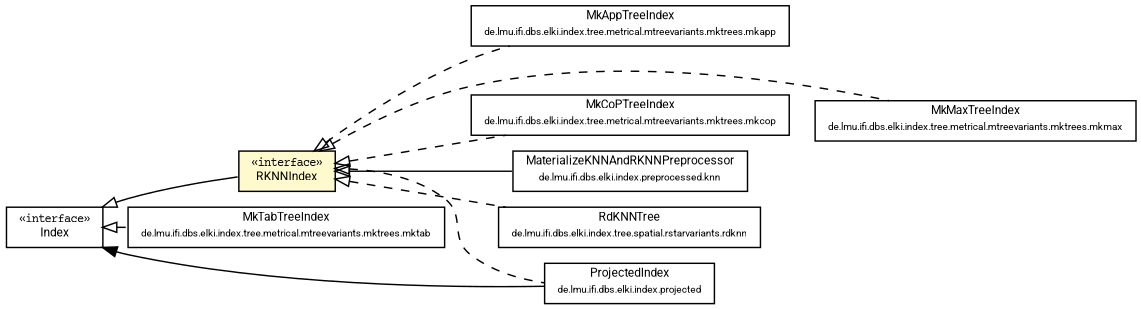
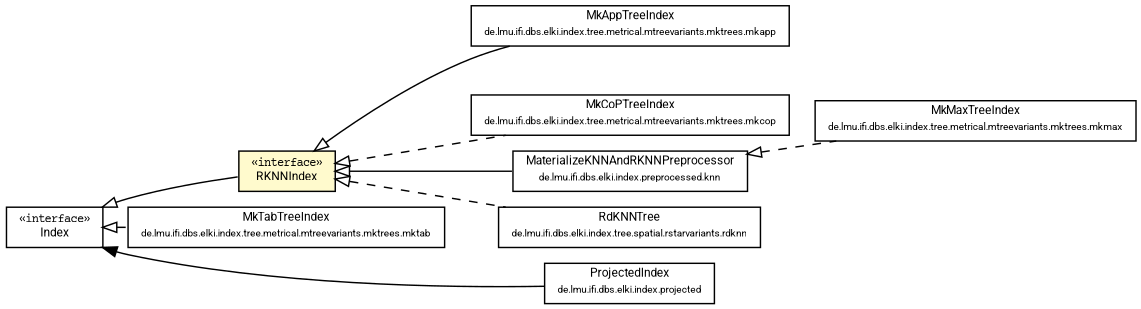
edge "MkMaxTreeIndex" -> "RKNNIndex": now "MkMaxTreeIndex" -> "MaterializeKNNAndRKNNPreprocessor"
edge "MkAppTreeIndex" -> "RKNNIndex": style dashed -> solid
edge "ProjectedIndex" -> "RKNNIndex": removed
